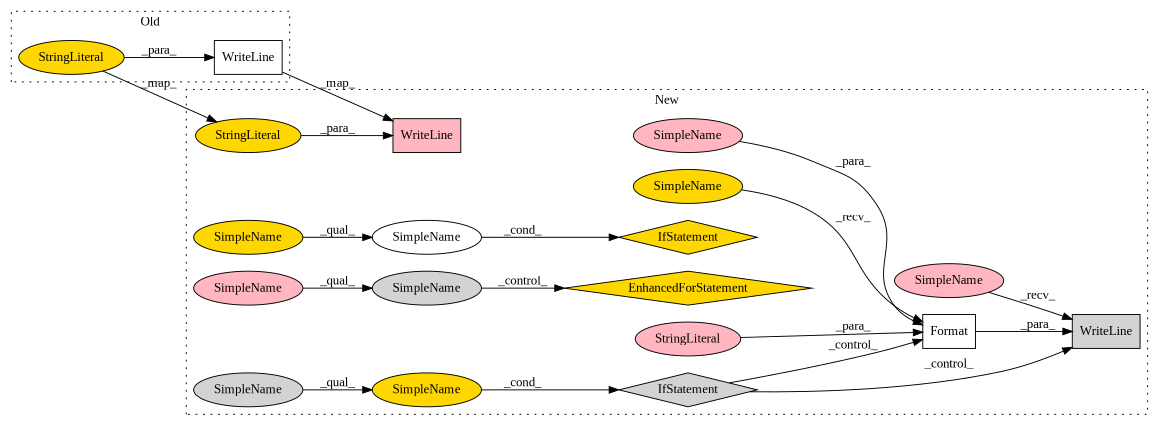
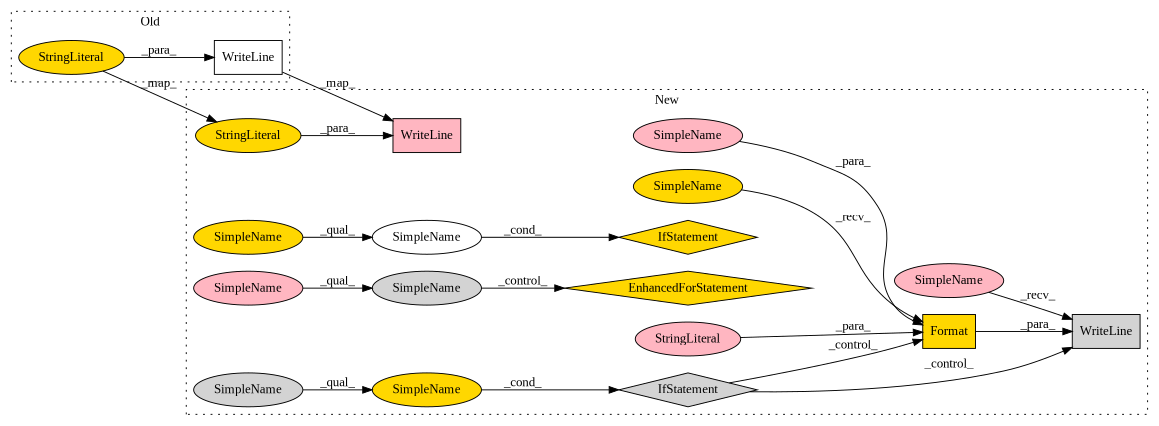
node "Format": fillcolor white -> gold
